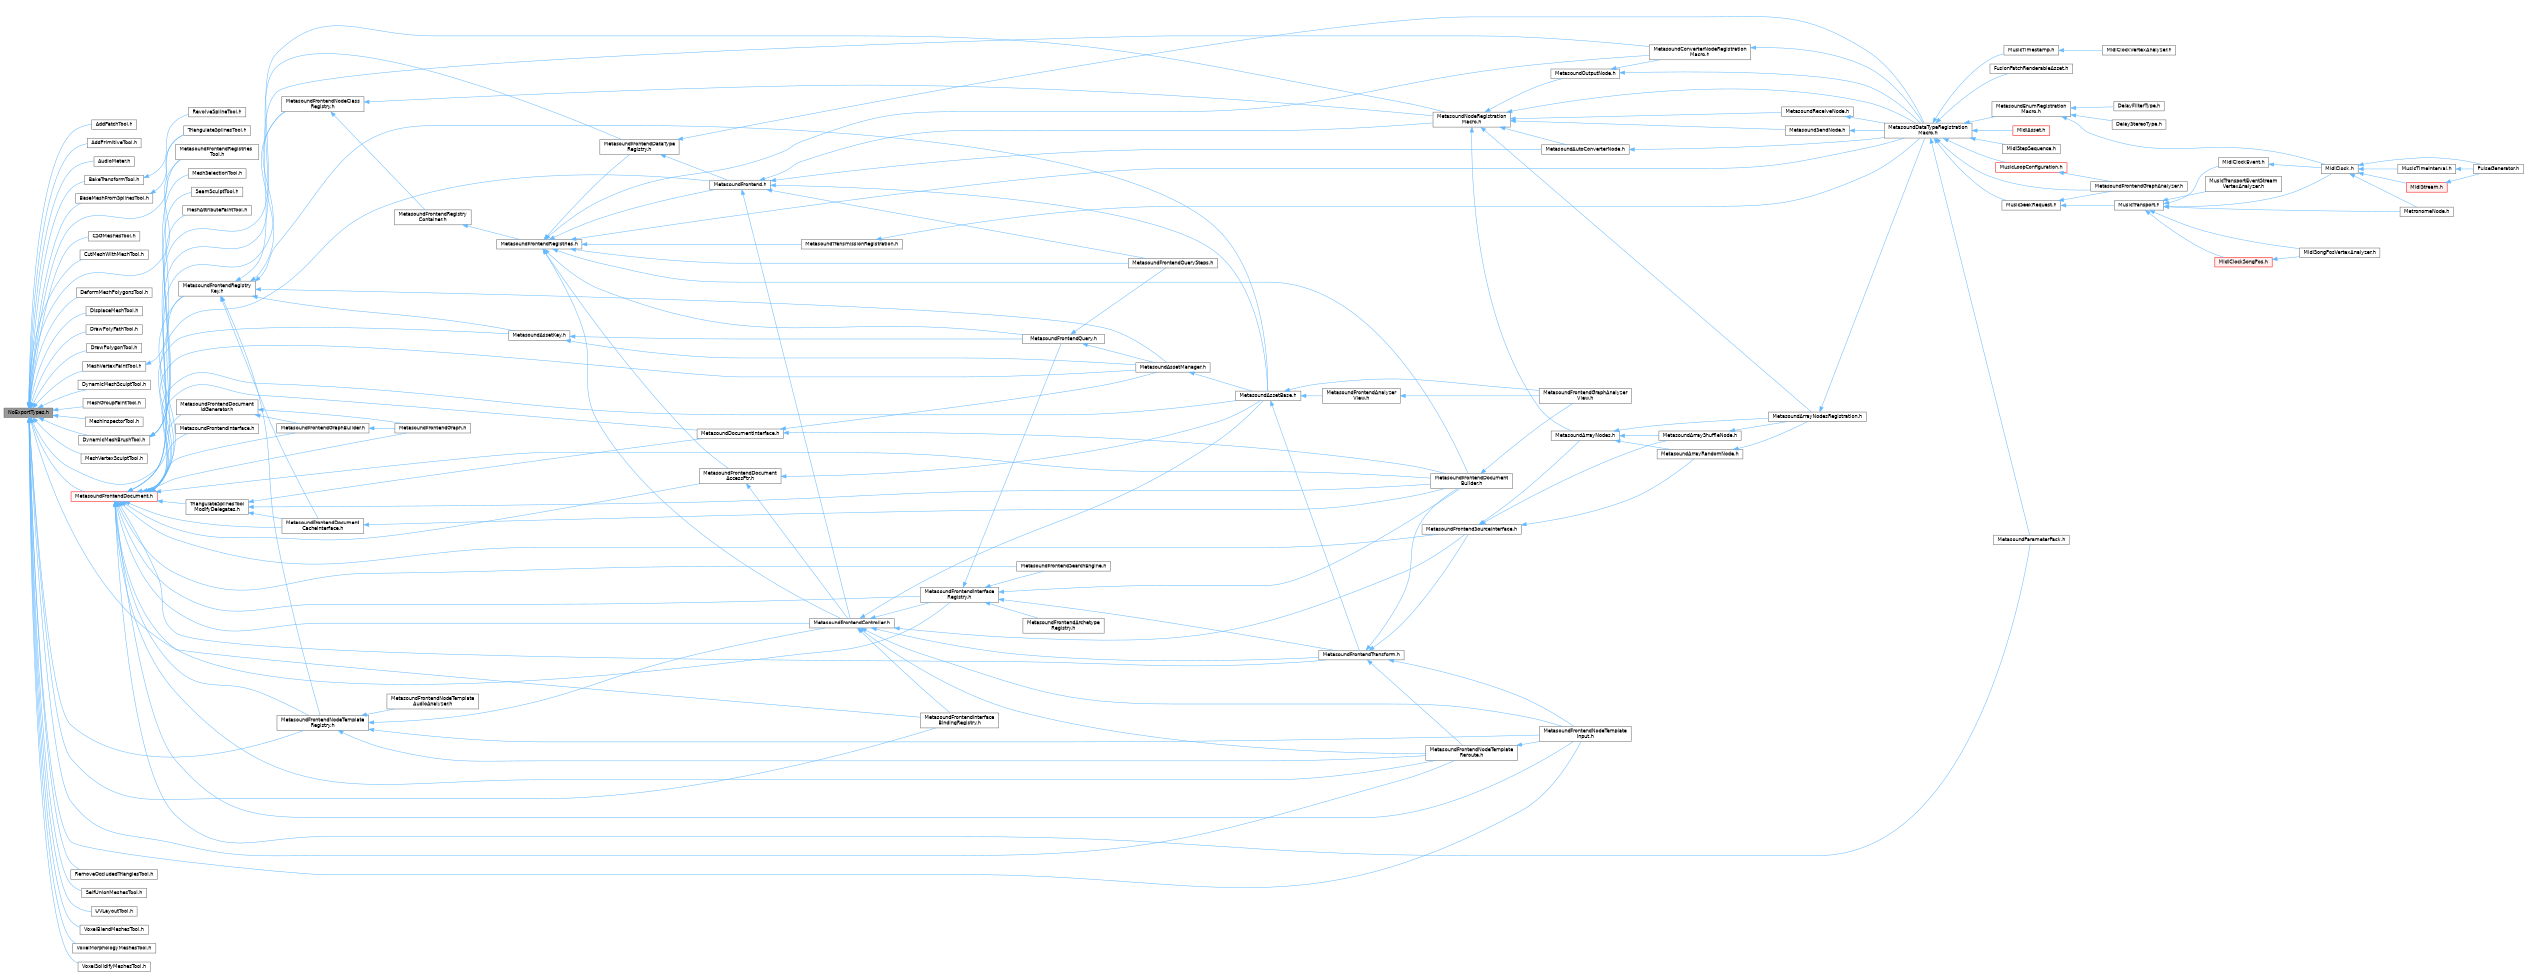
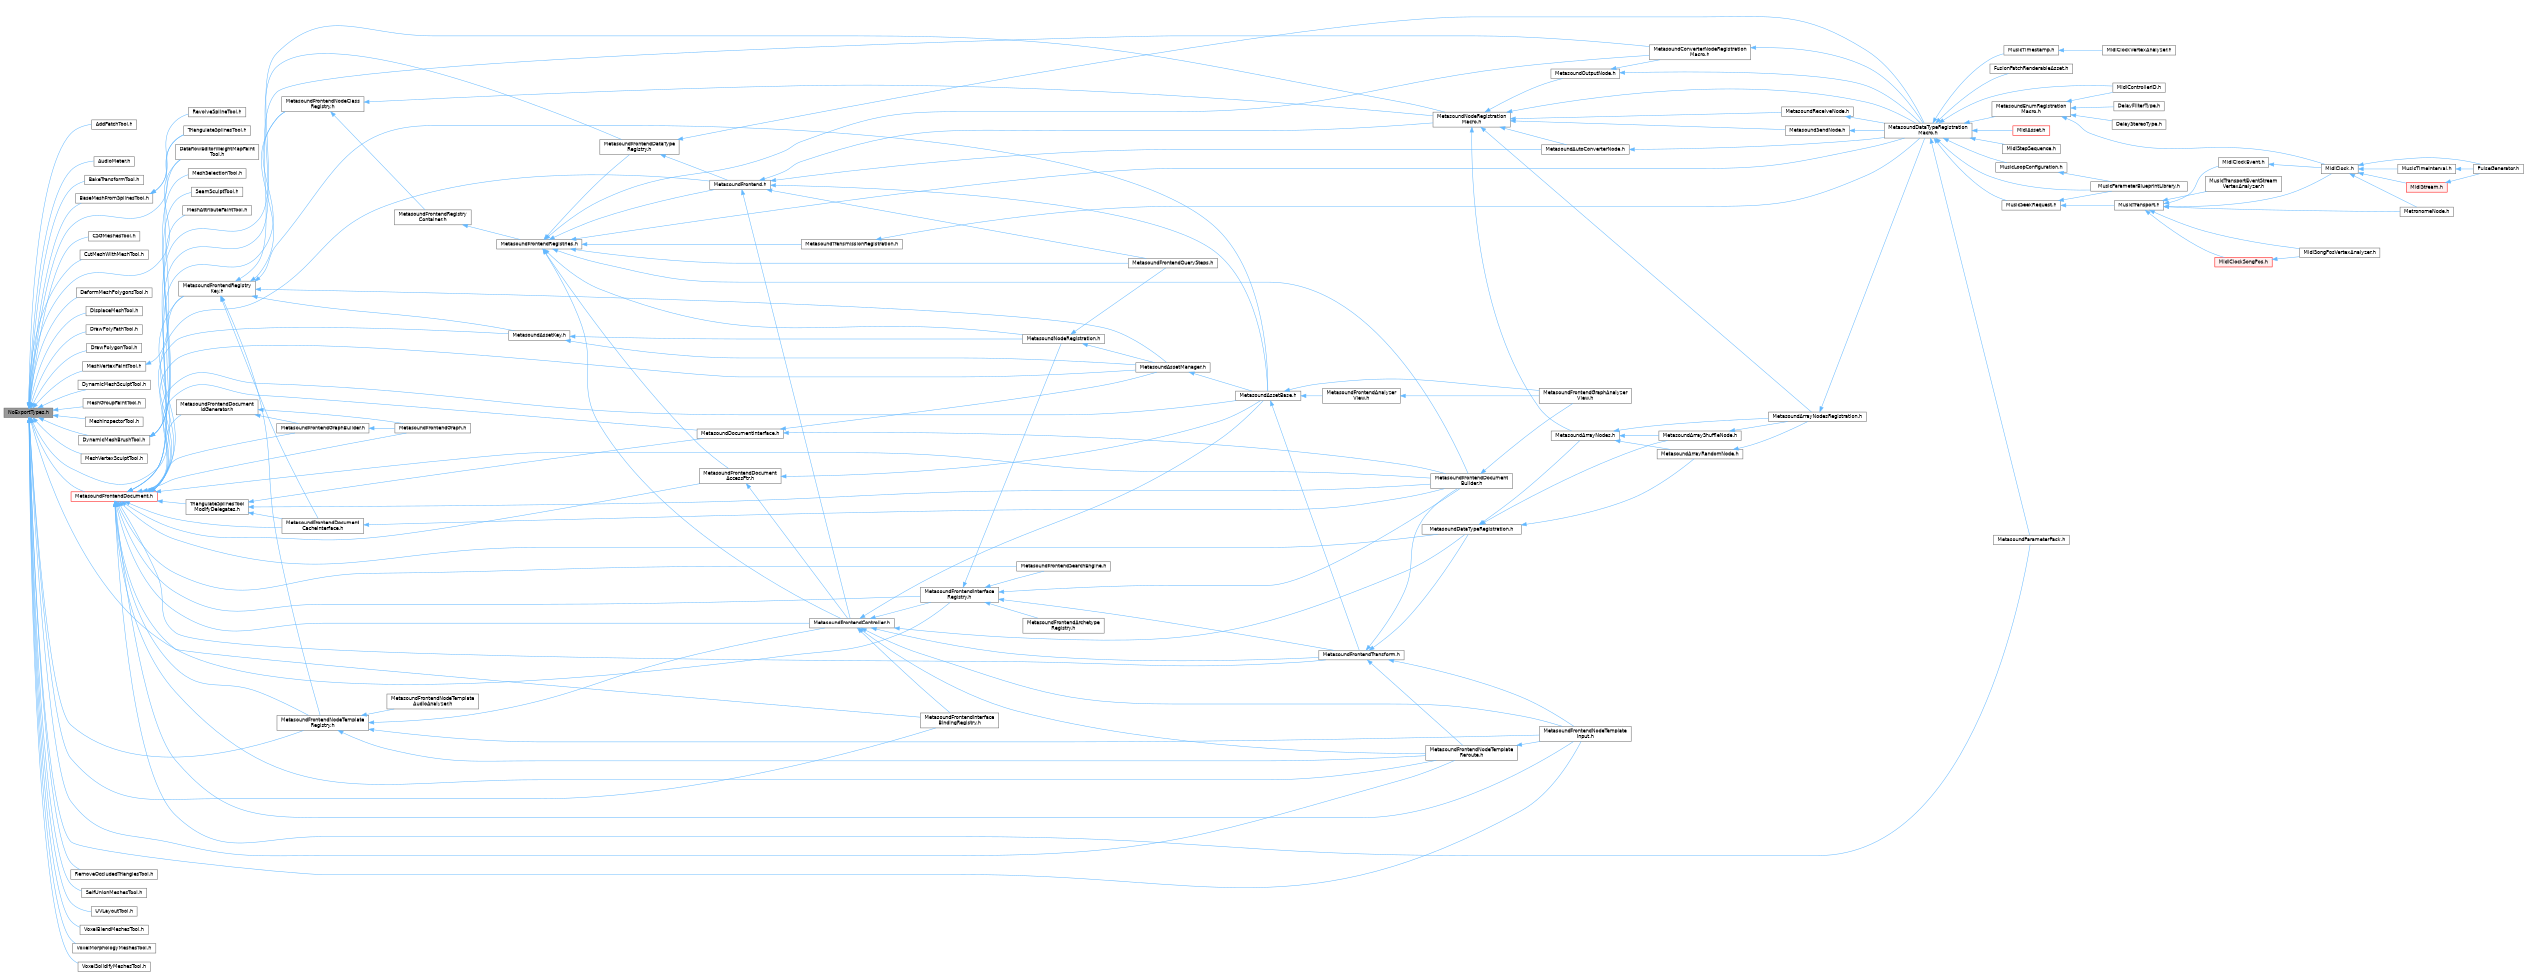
node "MidiControllerID.h": added
node "AddPrimitiveTool.h": removed
edge "RevolveSplineTool.h" -> "BakeTransformTool.h": now "RevolveSplineTool.h" -> "BaseMeshFromSplinesTool.h"
node "MetasoundFrontendRegistries Tool.h": label "MetasoundFrontendRegistries Tool.h" -> "DataflowEditorWeightMapPaint Tool.h"
node "MusicLoopConfiguration.h": color red -> grey40
node "MetasoundFrontendGraphAnalyzer.h": label "MetasoundFrontendGraphAnalyzer.h" -> "MusicParameterBlueprintLibrary.h"
node "MetasoundFrontendQuery.h": label "MetasoundFrontendQuery.h" -> "MetasoundNodeRegistration.h"
node "MetasoundFrontendInterface.h": removed
node "MetasoundFrontendSourceInterface.h": label "MetasoundFrontendSourceInterface.h" -> "MetasoundDataTypeRegistration.h"
